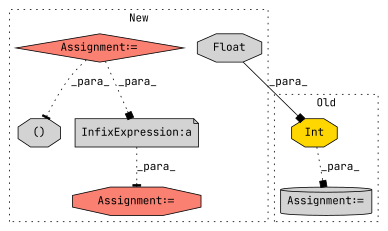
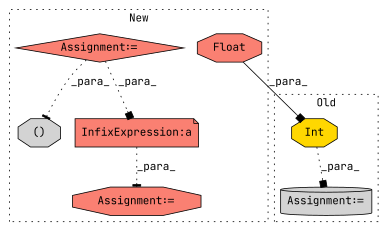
node "Float": fillcolor lightgrey -> salmon
node "InfixExpression:a": fillcolor lightgrey -> salmon
